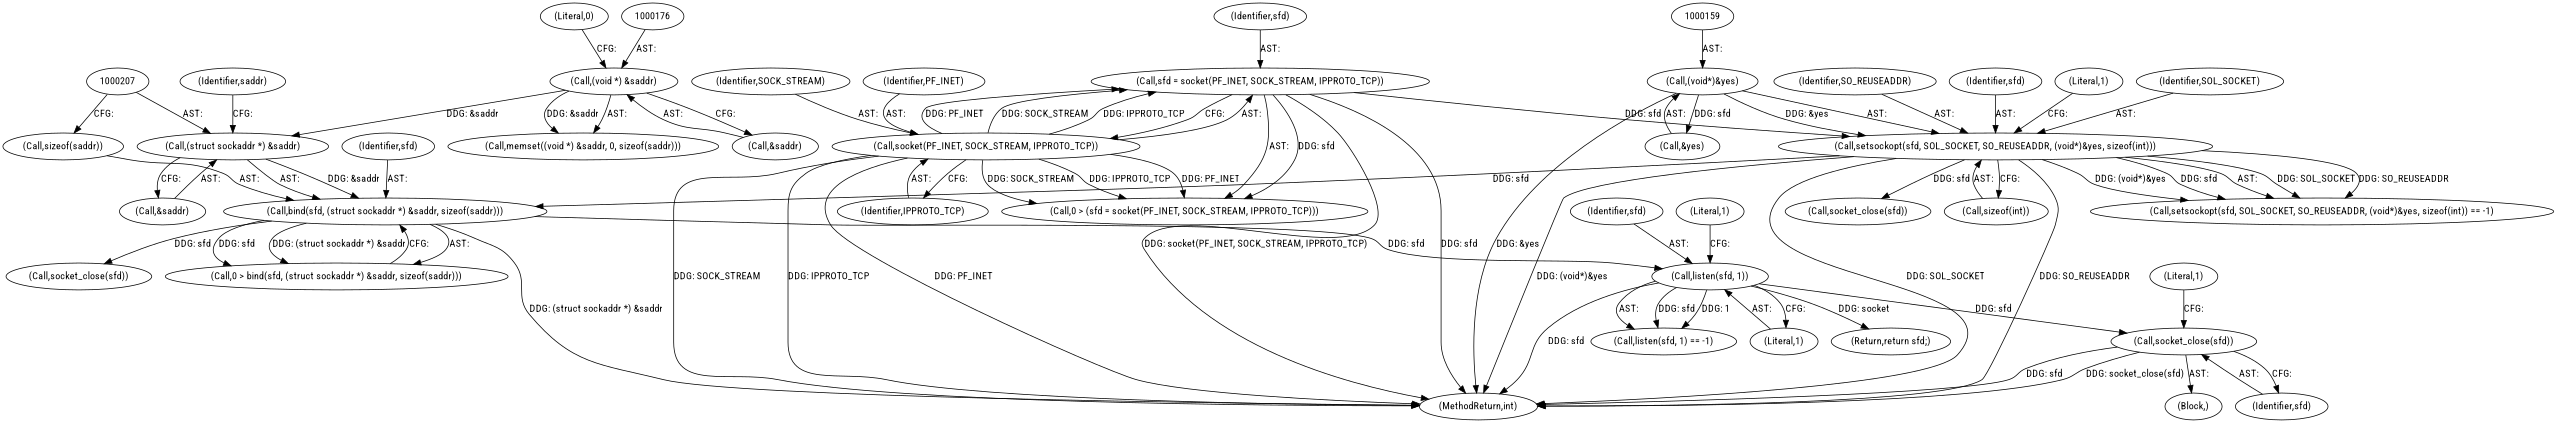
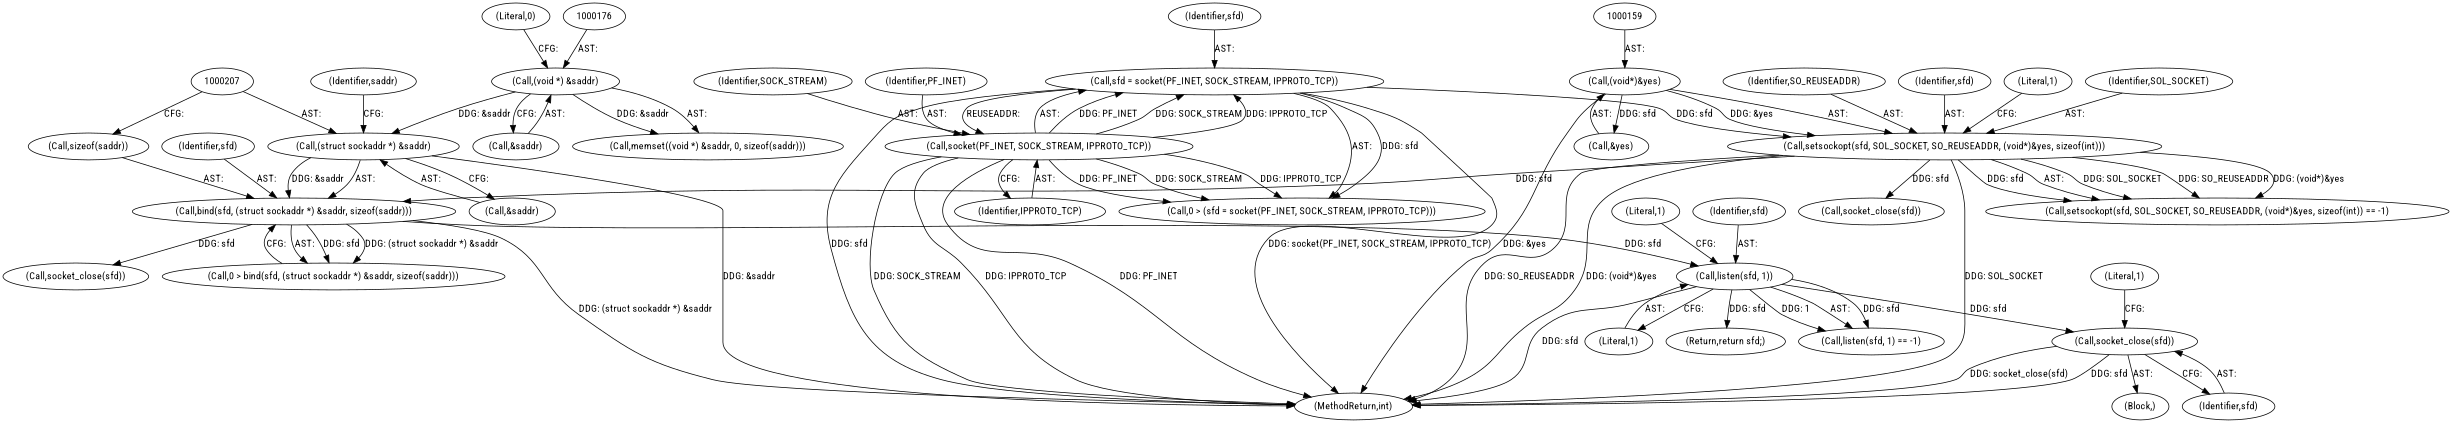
edge "(Call,sfd = socket(PF_INET, SOCK_STREAM, IPPROTO_TCP))" -> "(Call,socket(PF_INET, SOCK_STREAM, IPPROTO_TCP))": label "CFG: " -> "REUSEADDR: "
node "(Call,sizeof(int))": removed
edge "(Call,listen(sfd, 1))" -> "(Return,return sfd;)": label "DDG: socket" -> "DDG: sfd"
edge "(Call,(struct sockaddr *) &saddr)" -> "(MethodReturn,int)": added, label "DDG: &saddr"
